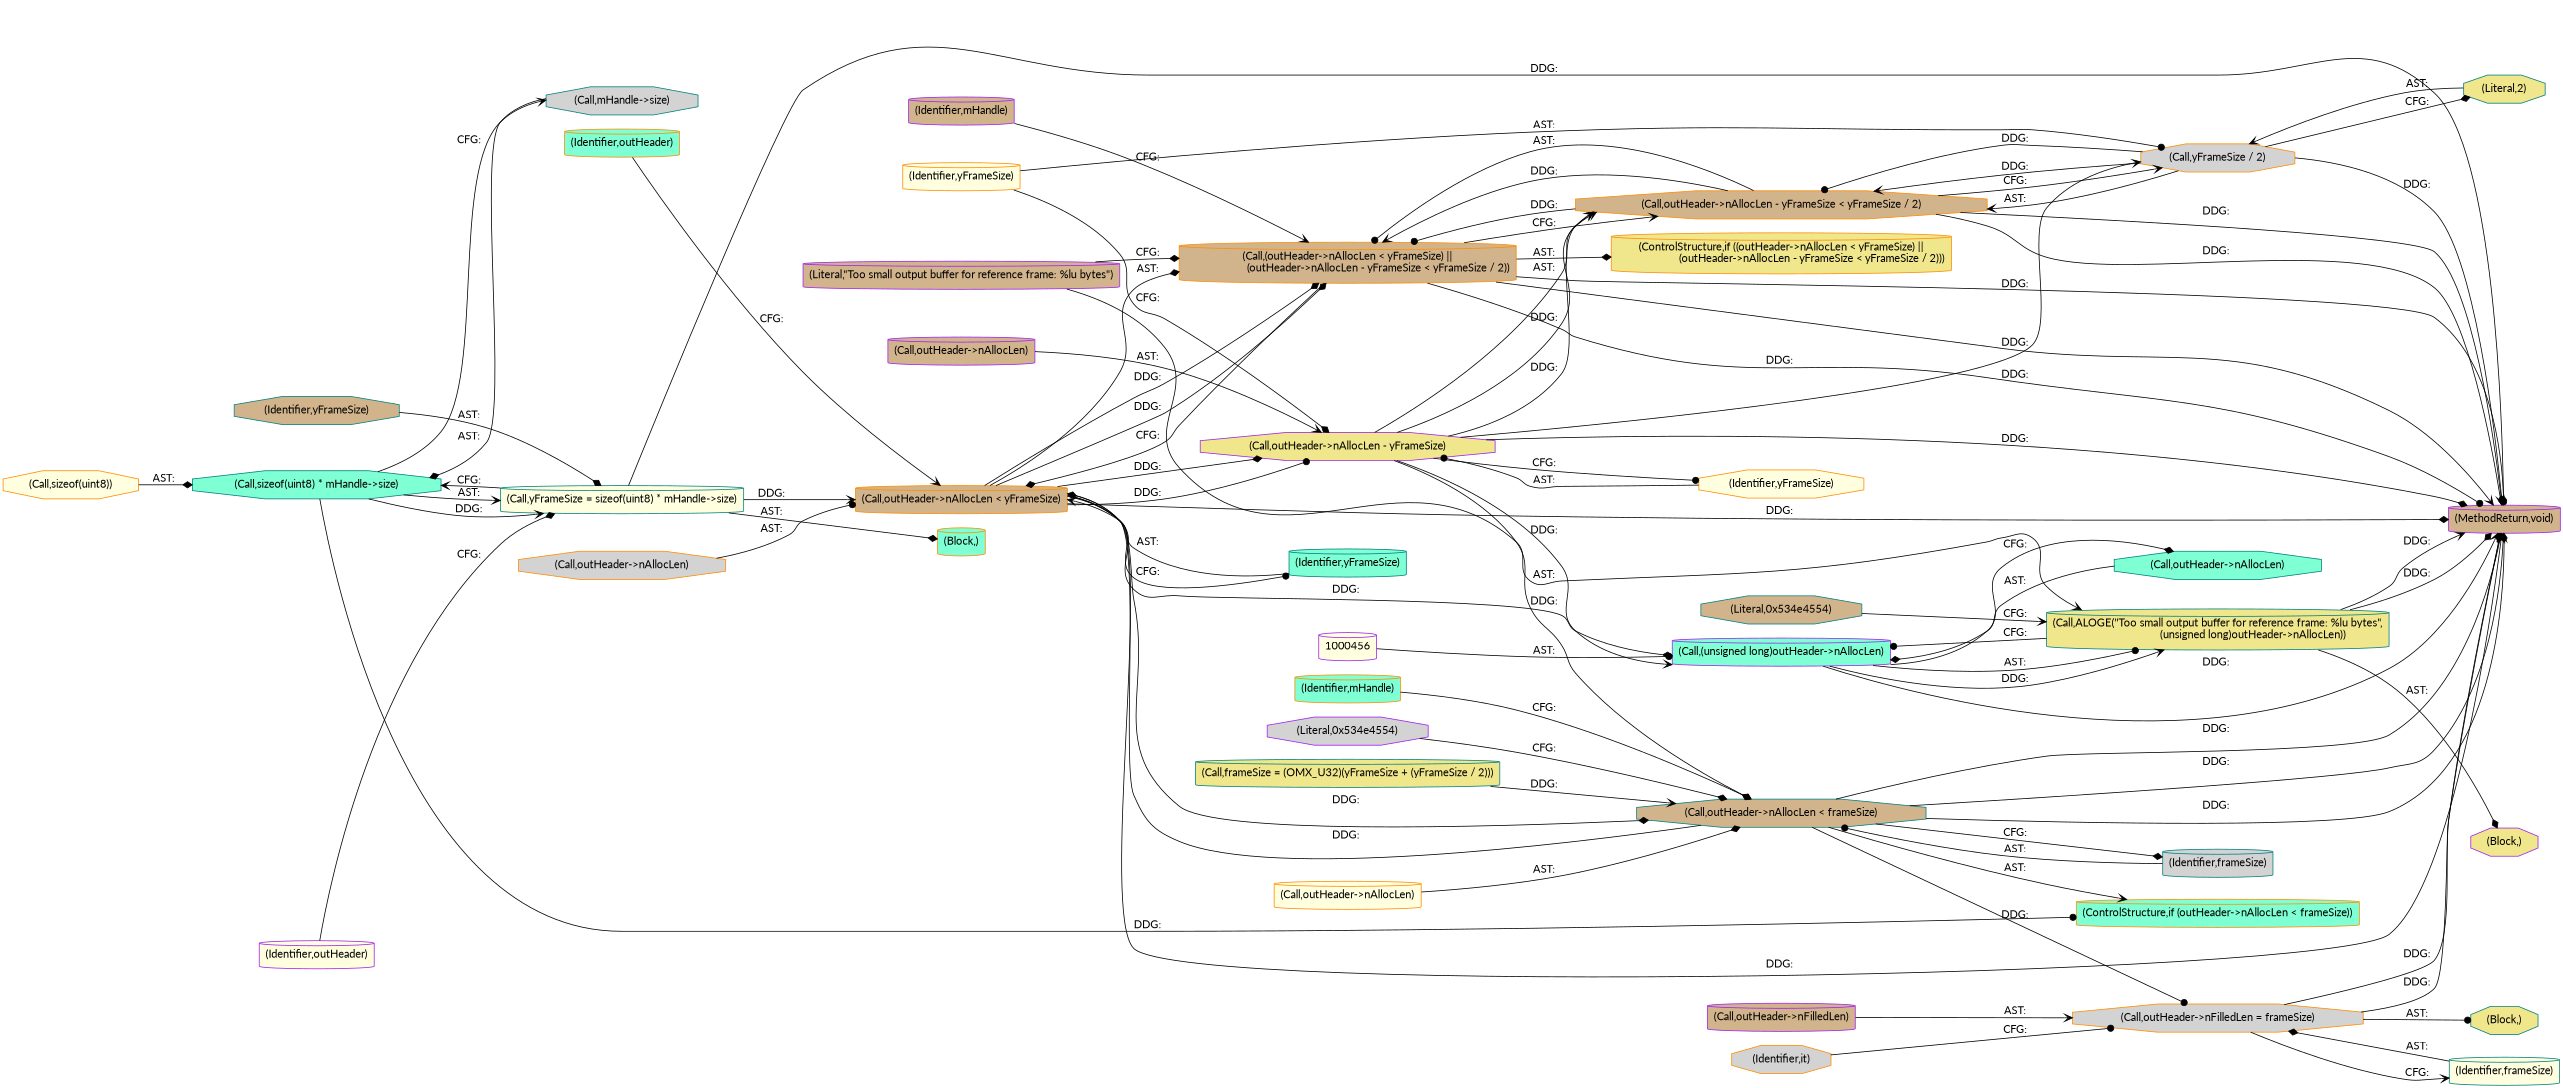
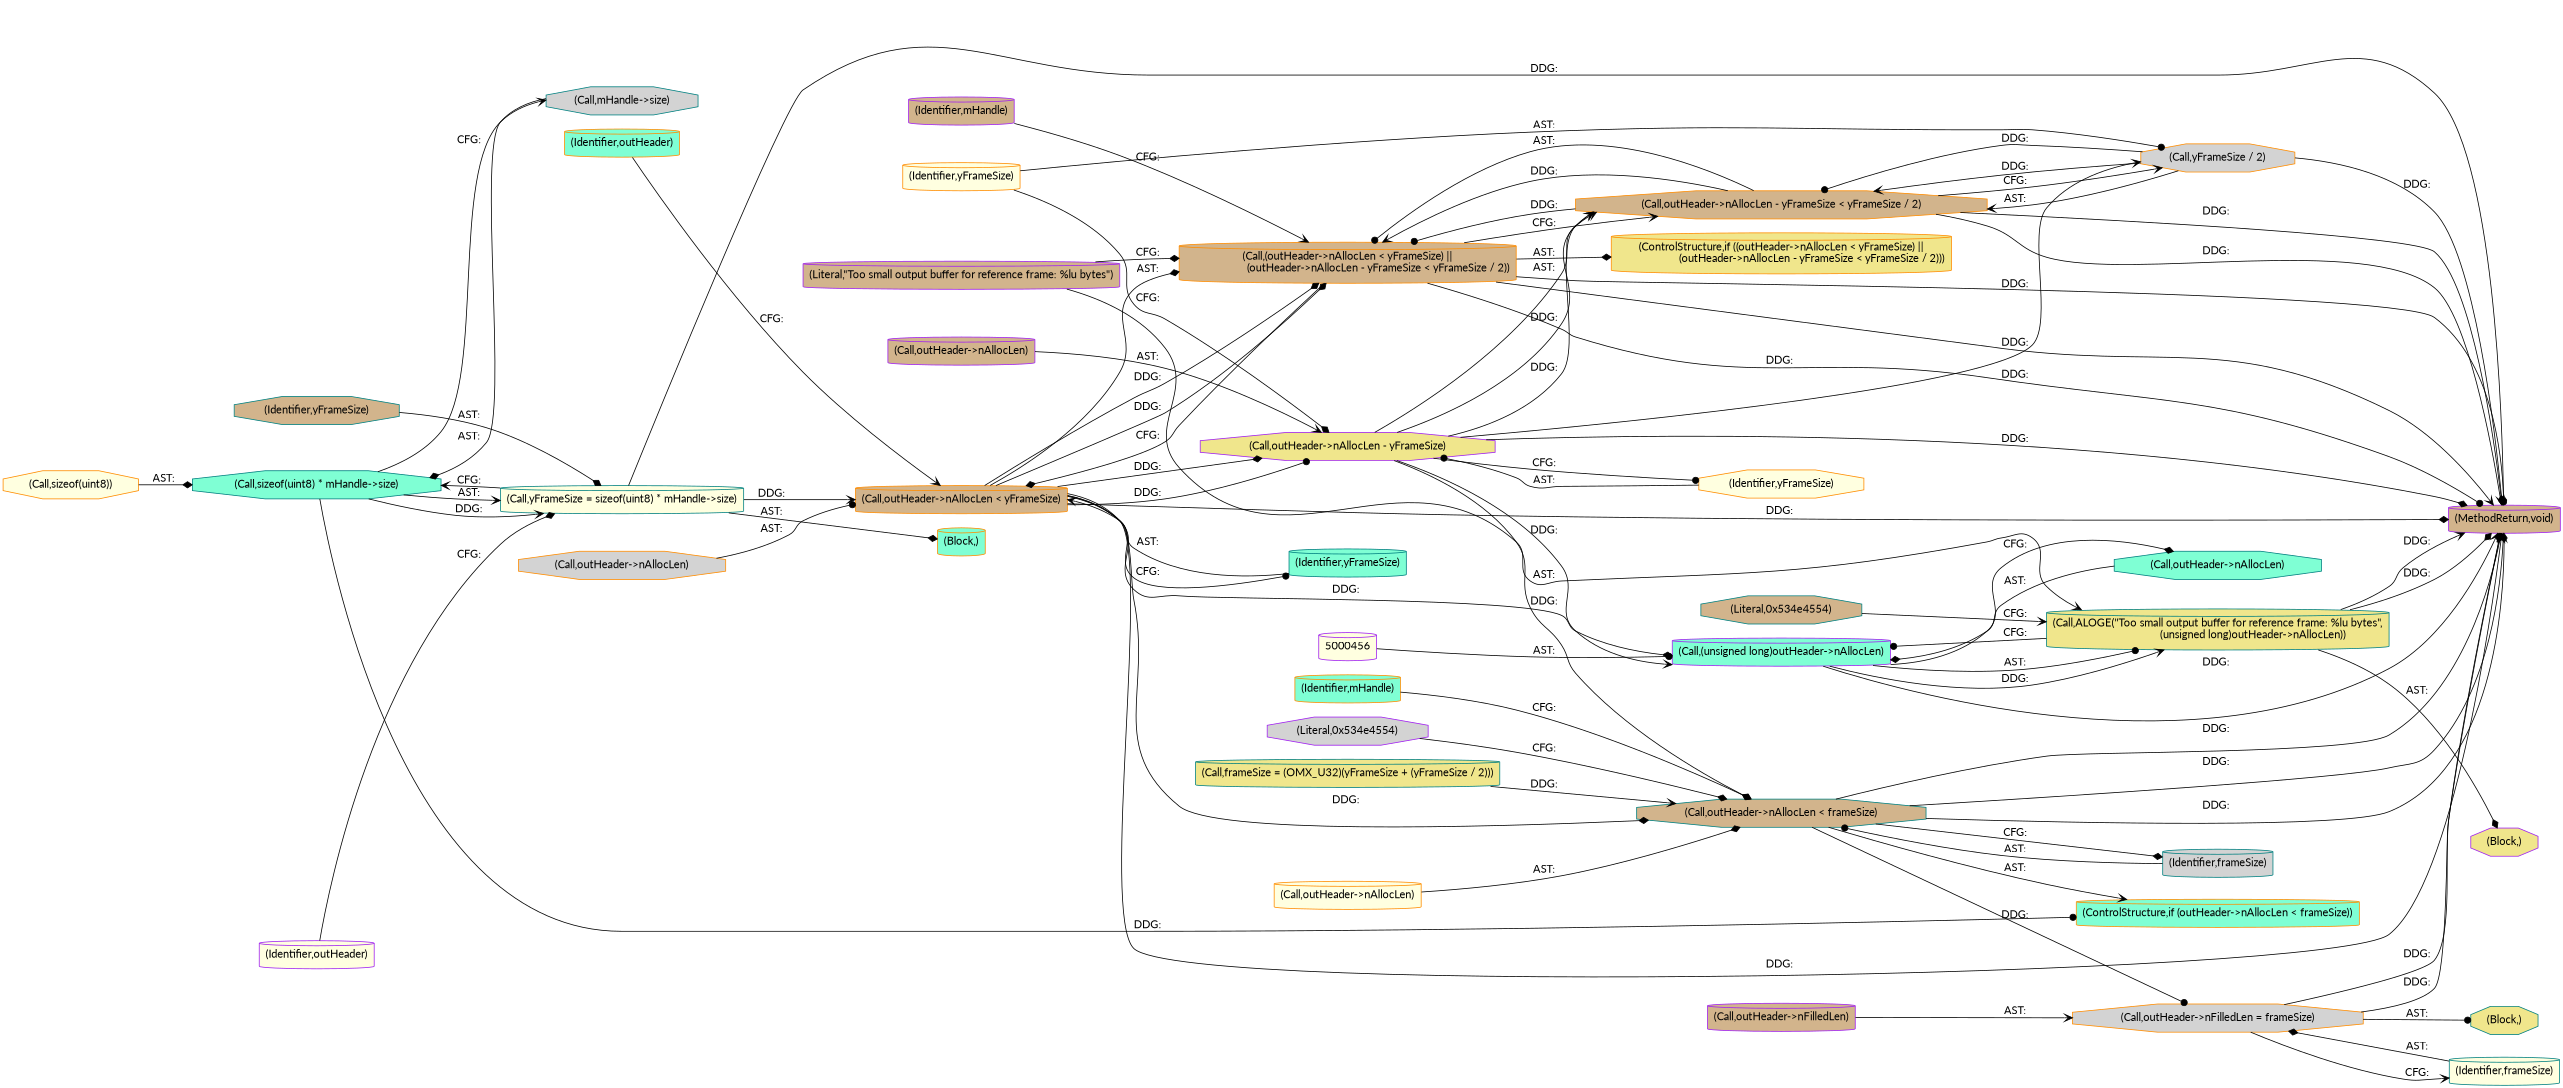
node "(Literal,2)": removed
node "1000456": label "1000456" -> "5000456"
edge "(Call,outHeader->nAllocLen < frameSize)" -> "(Call,outHeader->nAllocLen < yFrameSize)": removed, label "DDG:"
node "(Identifier,it)": removed
